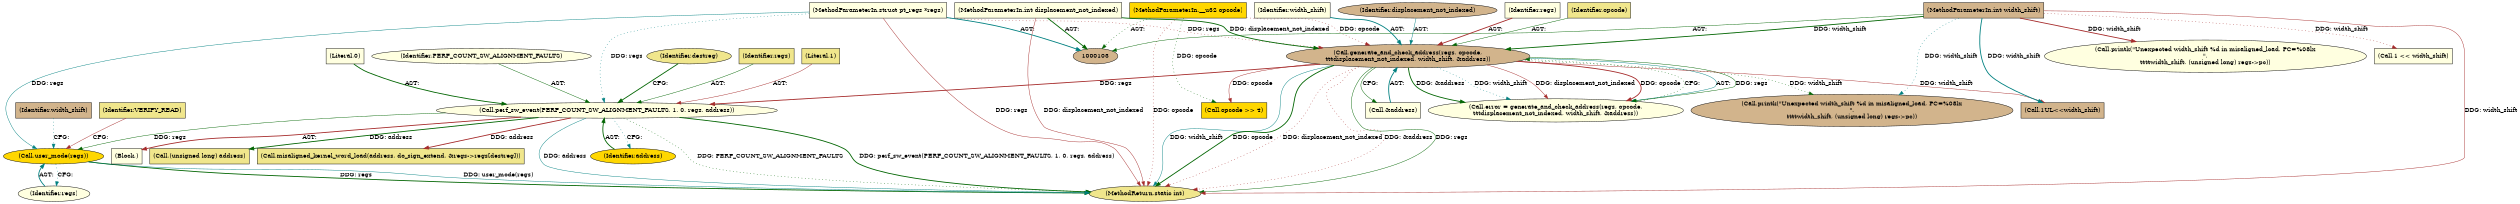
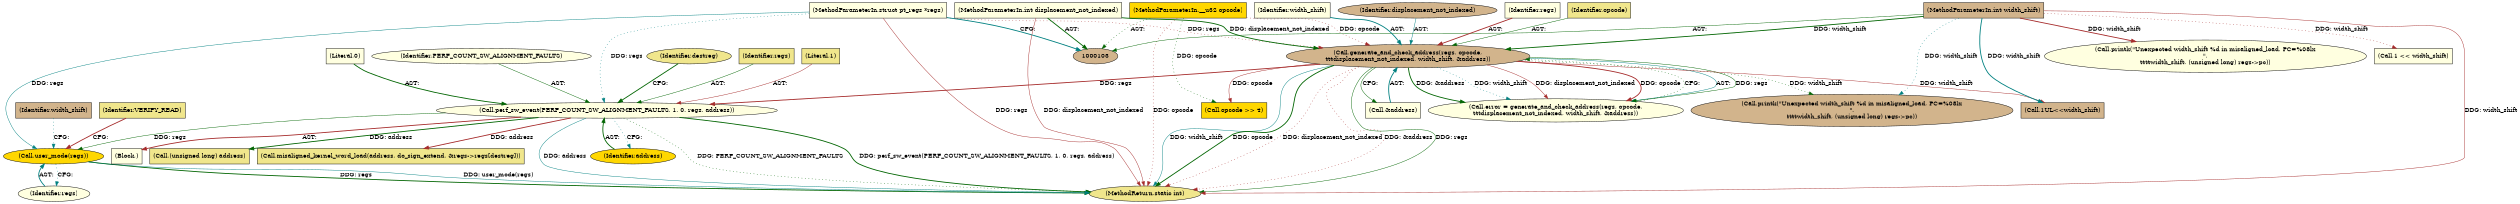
edge "(MethodParameterIn,struct pt_regs *regs)" -> "1000103": label "AST: " -> "CFG: "
edge "(Identifier,VERIFY_READ)" -> "(Call,user_mode(regs))": style solid -> bold
